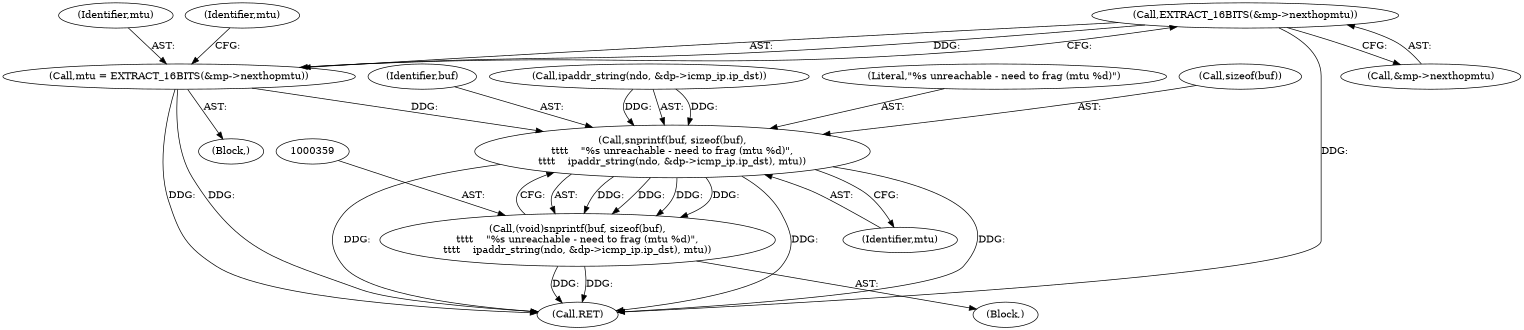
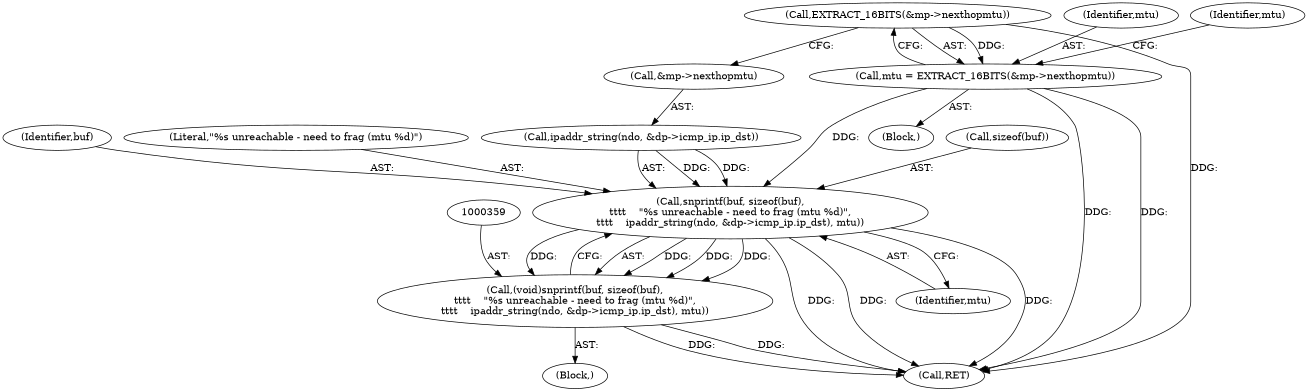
edge "(Call,&mp->nexthopmtu)" -> "(Call,EXTRACT_16BITS(&mp->nexthopmtu))": now "(Call,&mp->nexthopmtu)" -> "(Call,ipaddr_string(ndo, &dp->icmp_ip.ip_dst))"
